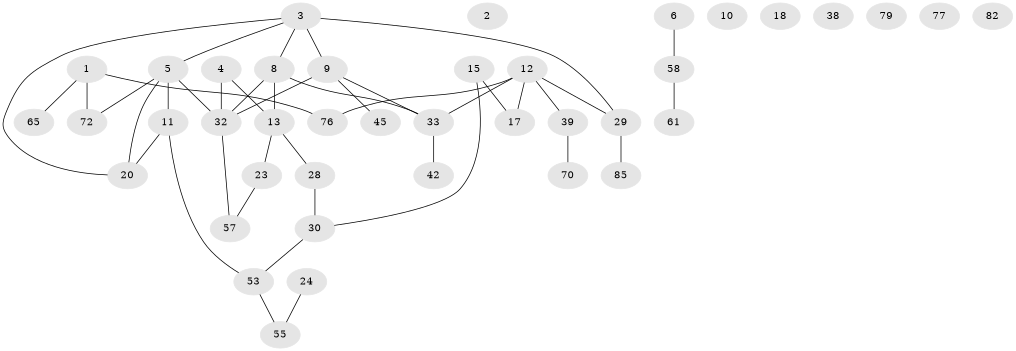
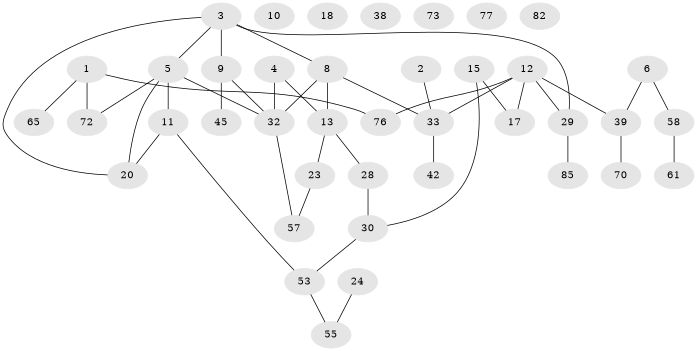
node "79": label "79" -> "73"
edge "9" -- "33": now "2" -- "33"
edge "6" -- "39": added
